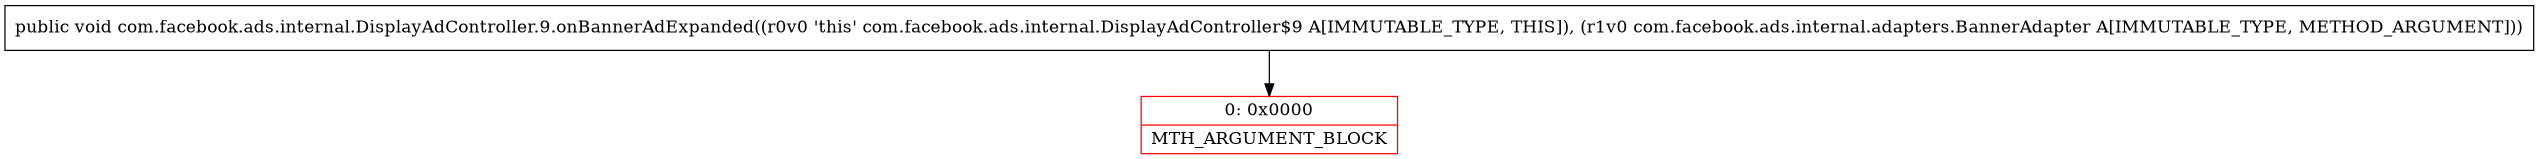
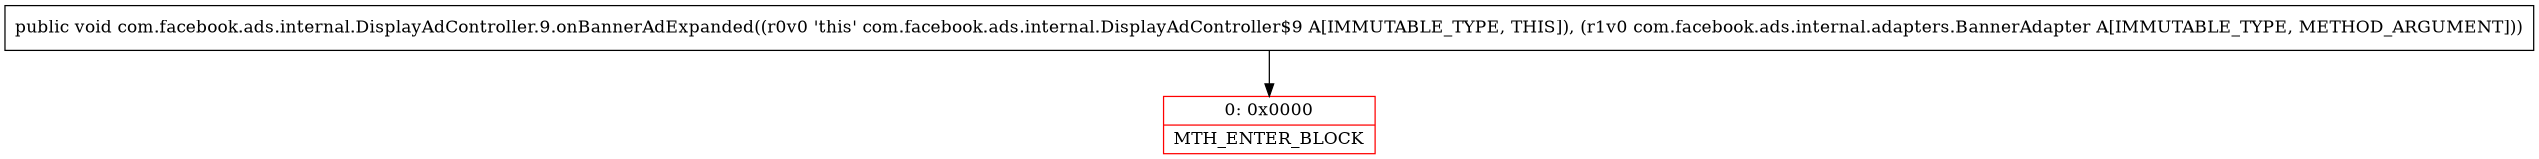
node "0: 0x0000": text "MTH_ARGUMENT_BLOCK" -> "MTH_ENTER_BLOCK"
